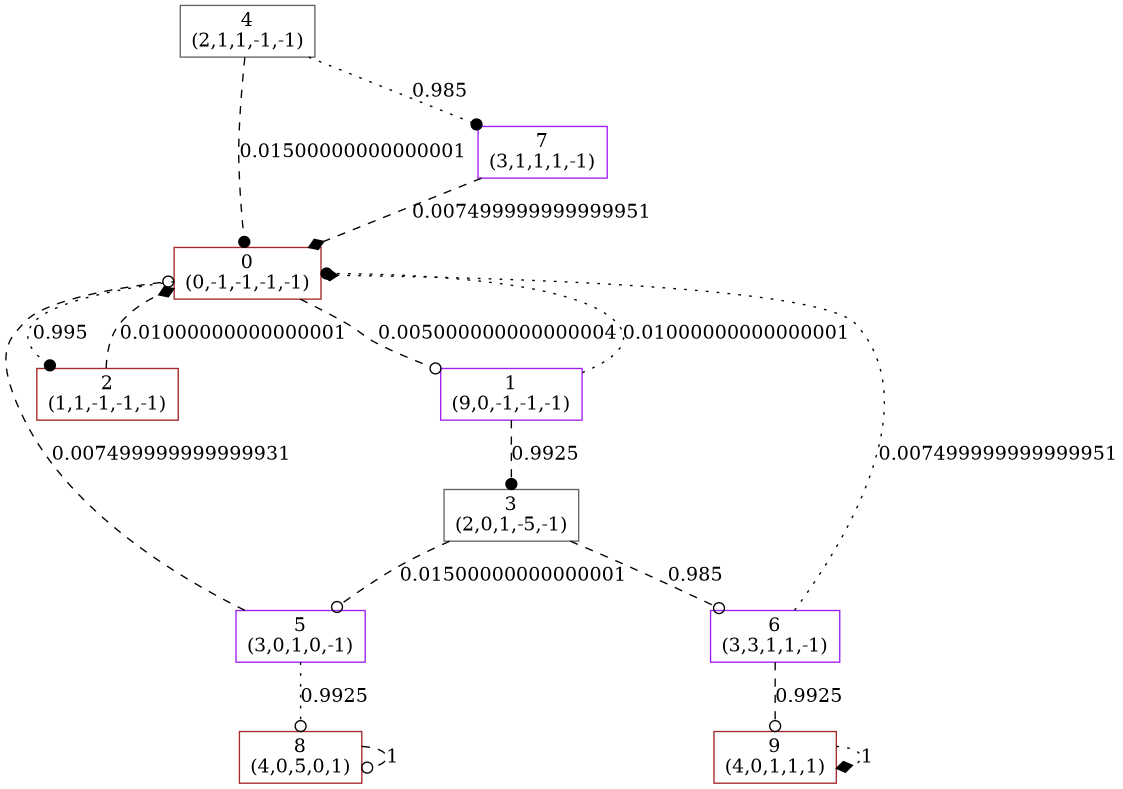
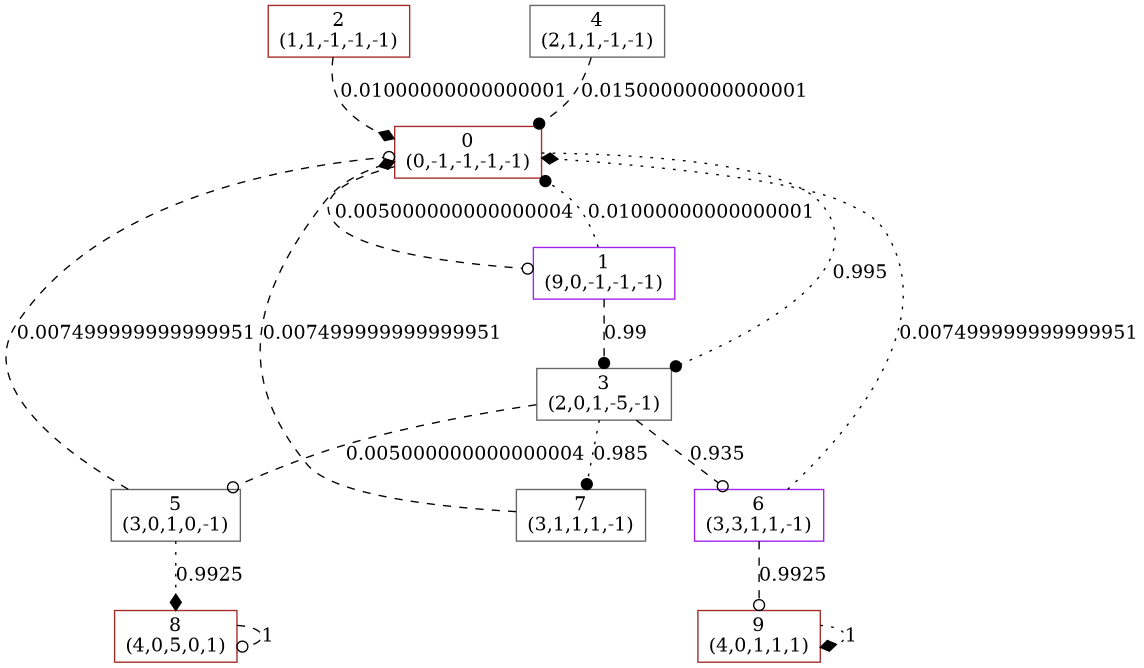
edge "4 (2,1,1,-1,-1)" -> "7 (3,1,1,1,-1)": now "3 (2,0,1,-5,-1)" -> "7 (3,1,1,1,-1)"
node "7 (3,1,1,1,-1)": color purple -> gray40
edge "0 (0,-1,-1,-1,-1)" -> "2 (1,1,-1,-1,-1)": now "0 (0,-1,-1,-1,-1)" -> "3 (2,0,1,-5,-1)"
edge "5 (3,0,1,0,-1)" -> "0 (0,-1,-1,-1,-1)": label "0.007499999999999931" -> "0.007499999999999951"
edge "1 (9,0,-1,-1,-1)" -> "3 (2,0,1,-5,-1)": label "0.9925" -> "0.99"
edge "3 (2,0,1,-5,-1)" -> "5 (3,0,1,0,-1)": label "0.01500000000000001" -> "0.005000000000000004"
edge "3 (2,0,1,-5,-1)" -> "6 (3,3,1,1,-1)": label "0.985" -> "0.935"
node "5 (3,0,1,0,-1)": color purple -> gray40
edge "5 (3,0,1,0,-1)" -> "8 (4,0,5,0,1)": arrowhead odot -> diamond
